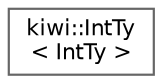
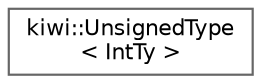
node "kiwi::IntTy < IntTy >": label "kiwi::IntTy < IntTy >" -> "kiwi::UnsignedType < IntTy >"
